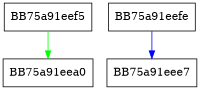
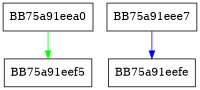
edge "BB75a91eef5" -> "BB75a91eea0": reversed
edge "BB75a91eefe" -> "BB75a91eee7": reversed
